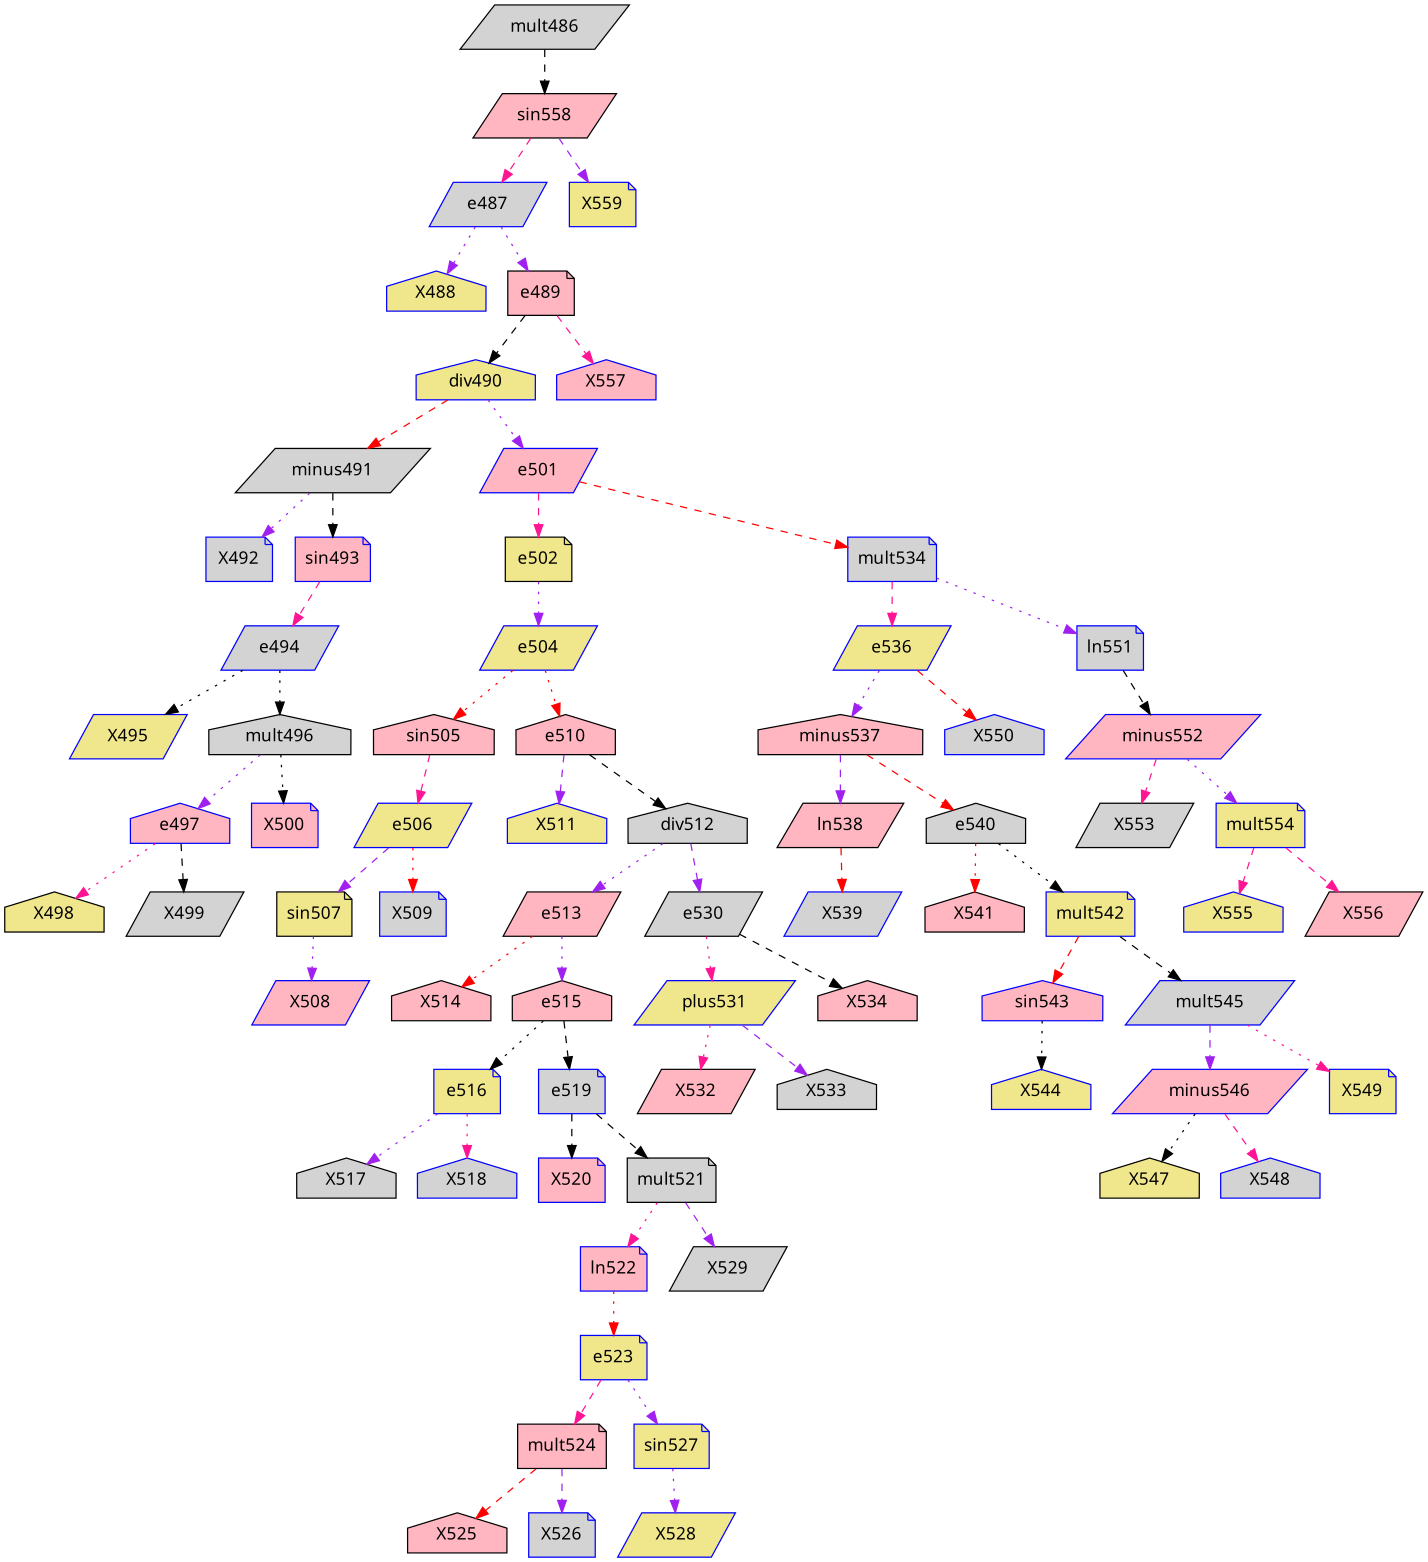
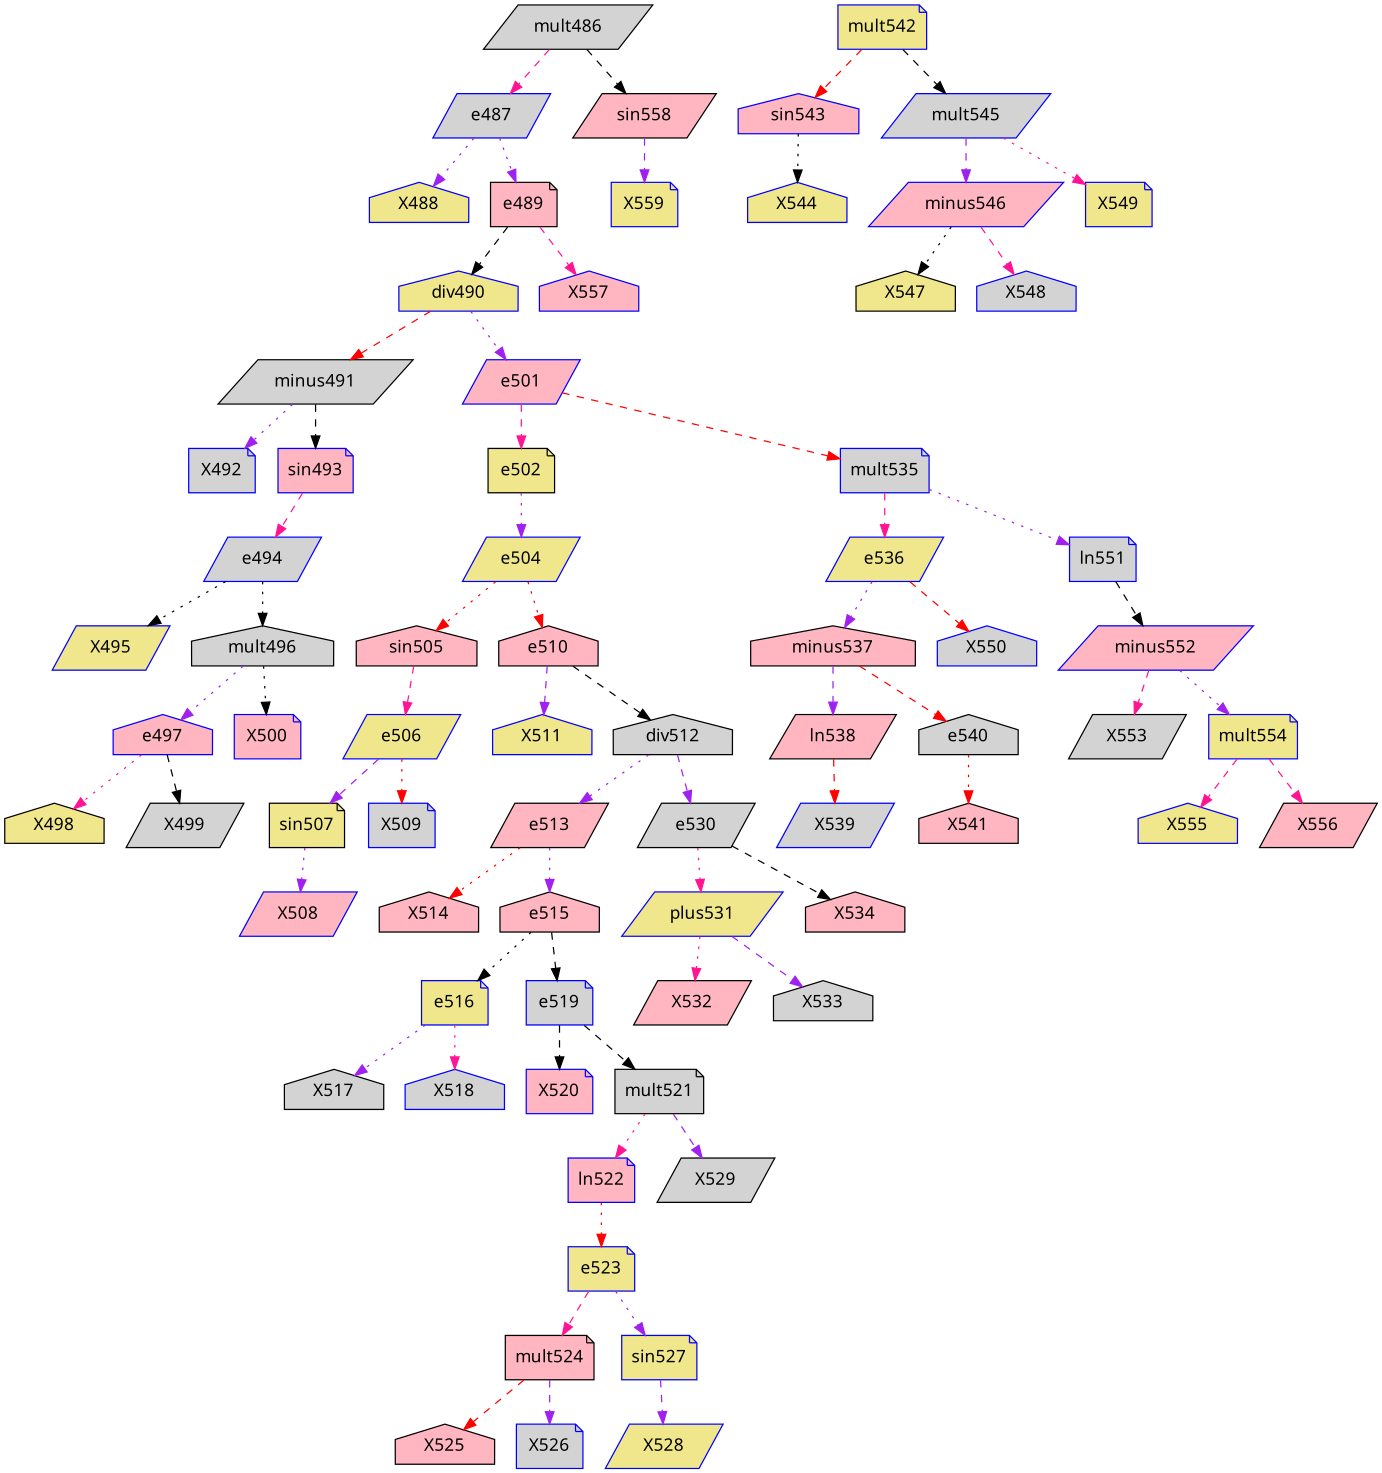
edge "sin558" -> "e487": now "mult486" -> "e487"
node "mult534": label "mult534" -> "mult535"
edge "e540" -> "mult542": removed
edge "sin527" -> "X528": style dotted -> dashed
